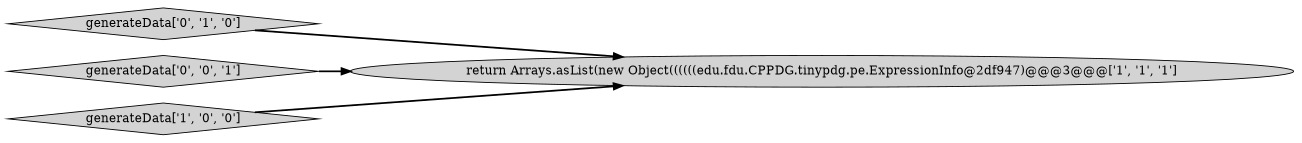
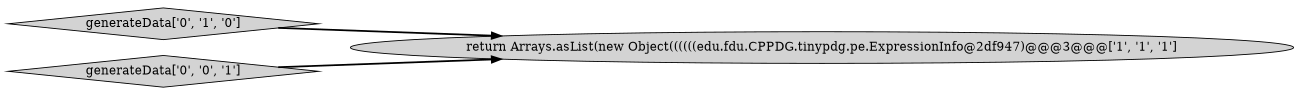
node "generateData['1', '0', '0']": removed
